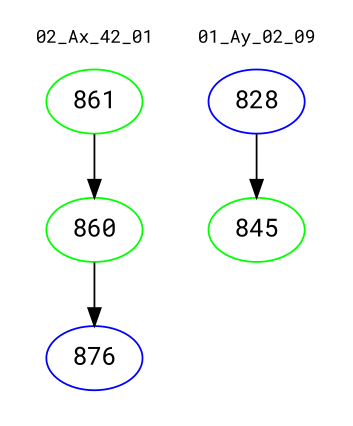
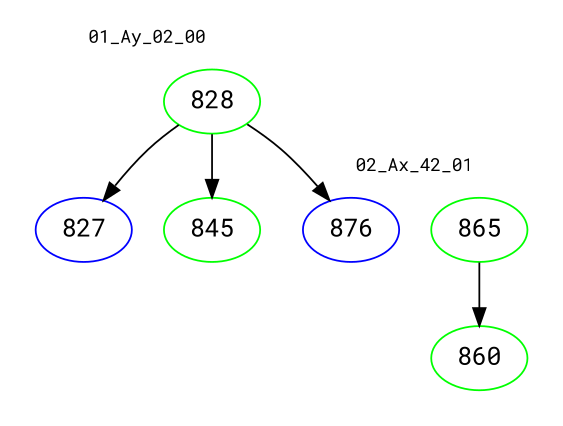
cluster "01_Ay_02_09": label "01_Ay_02_09" -> "01_Ay_02_00"
node "861": label "861" -> "865"
node "828": color blue -> green
node "827": added
edge "860" -> "876": now "828" -> "876"
